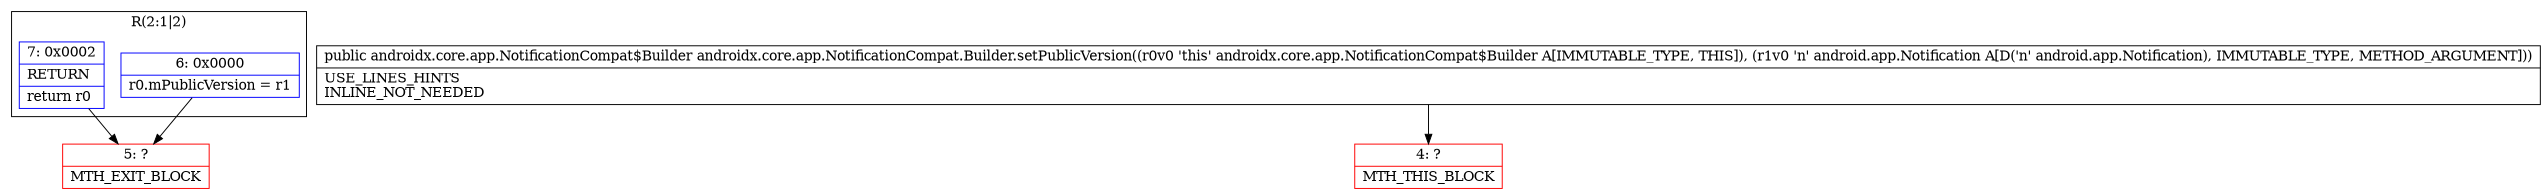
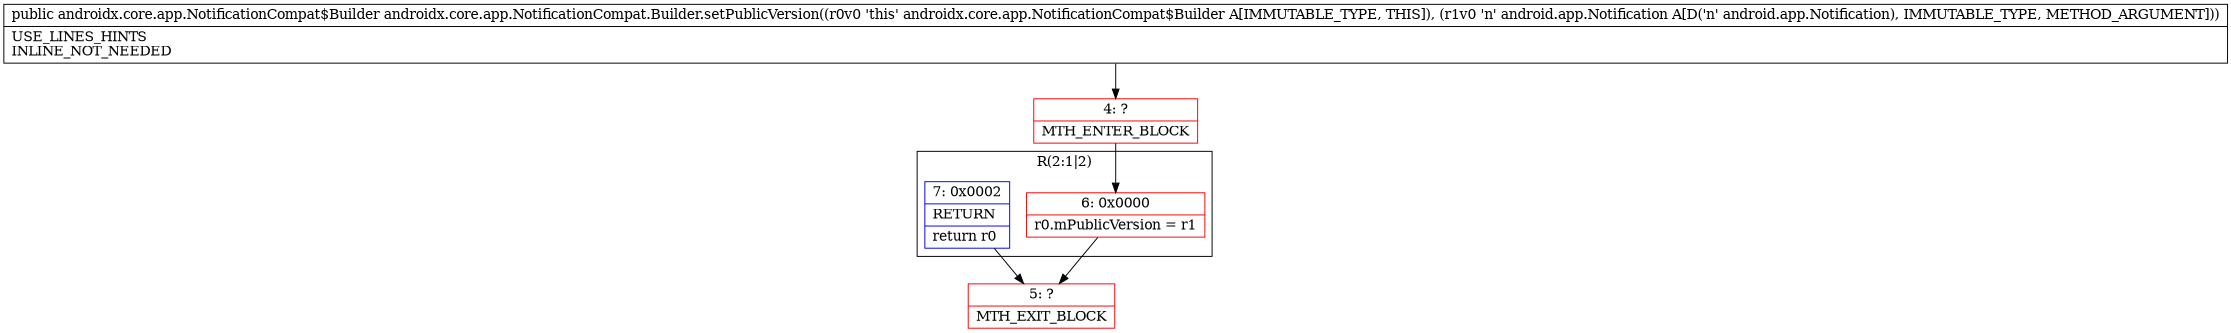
node "6: 0x0000": color blue -> red
edge "4: ?" -> "6: 0x0000": added
node "4: ?": text "MTH_THIS_BLOCK" -> "MTH_ENTER_BLOCK"
